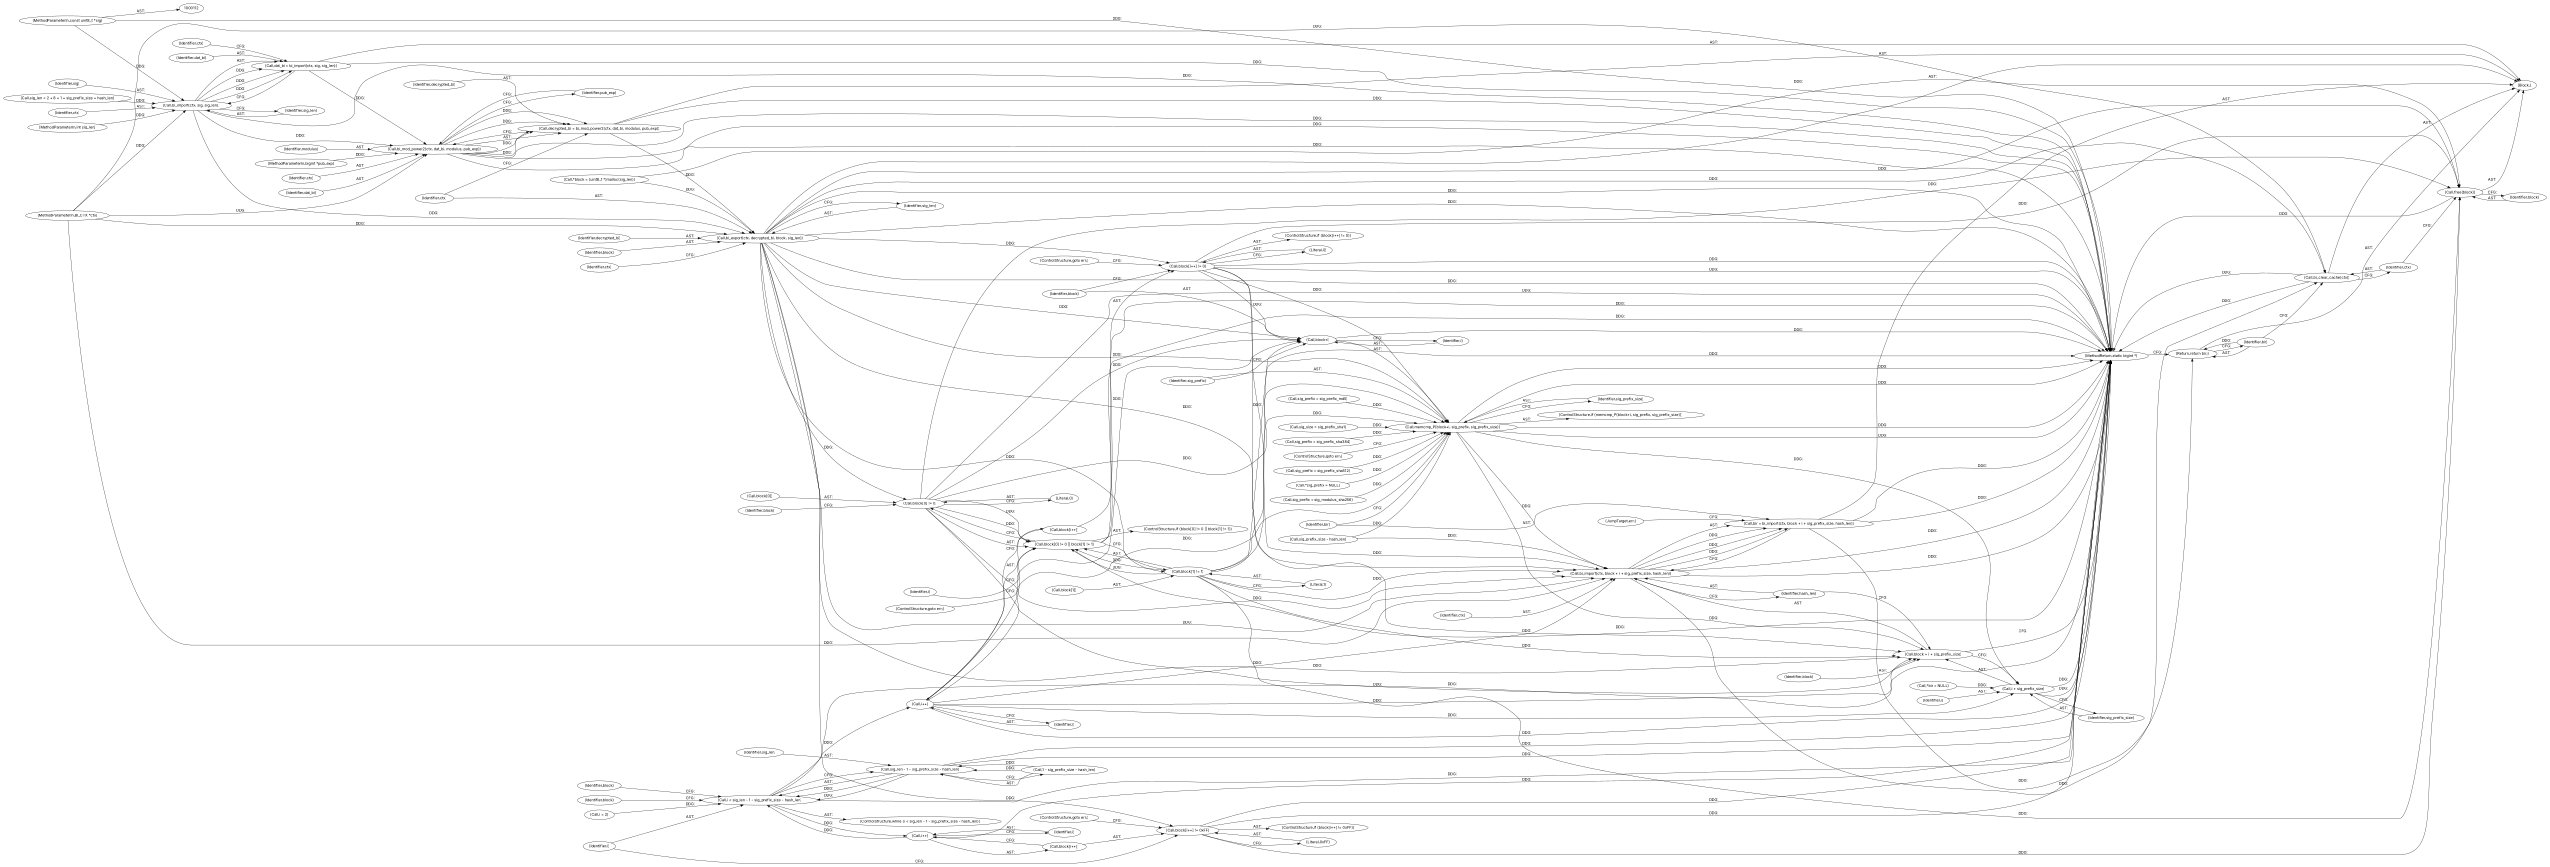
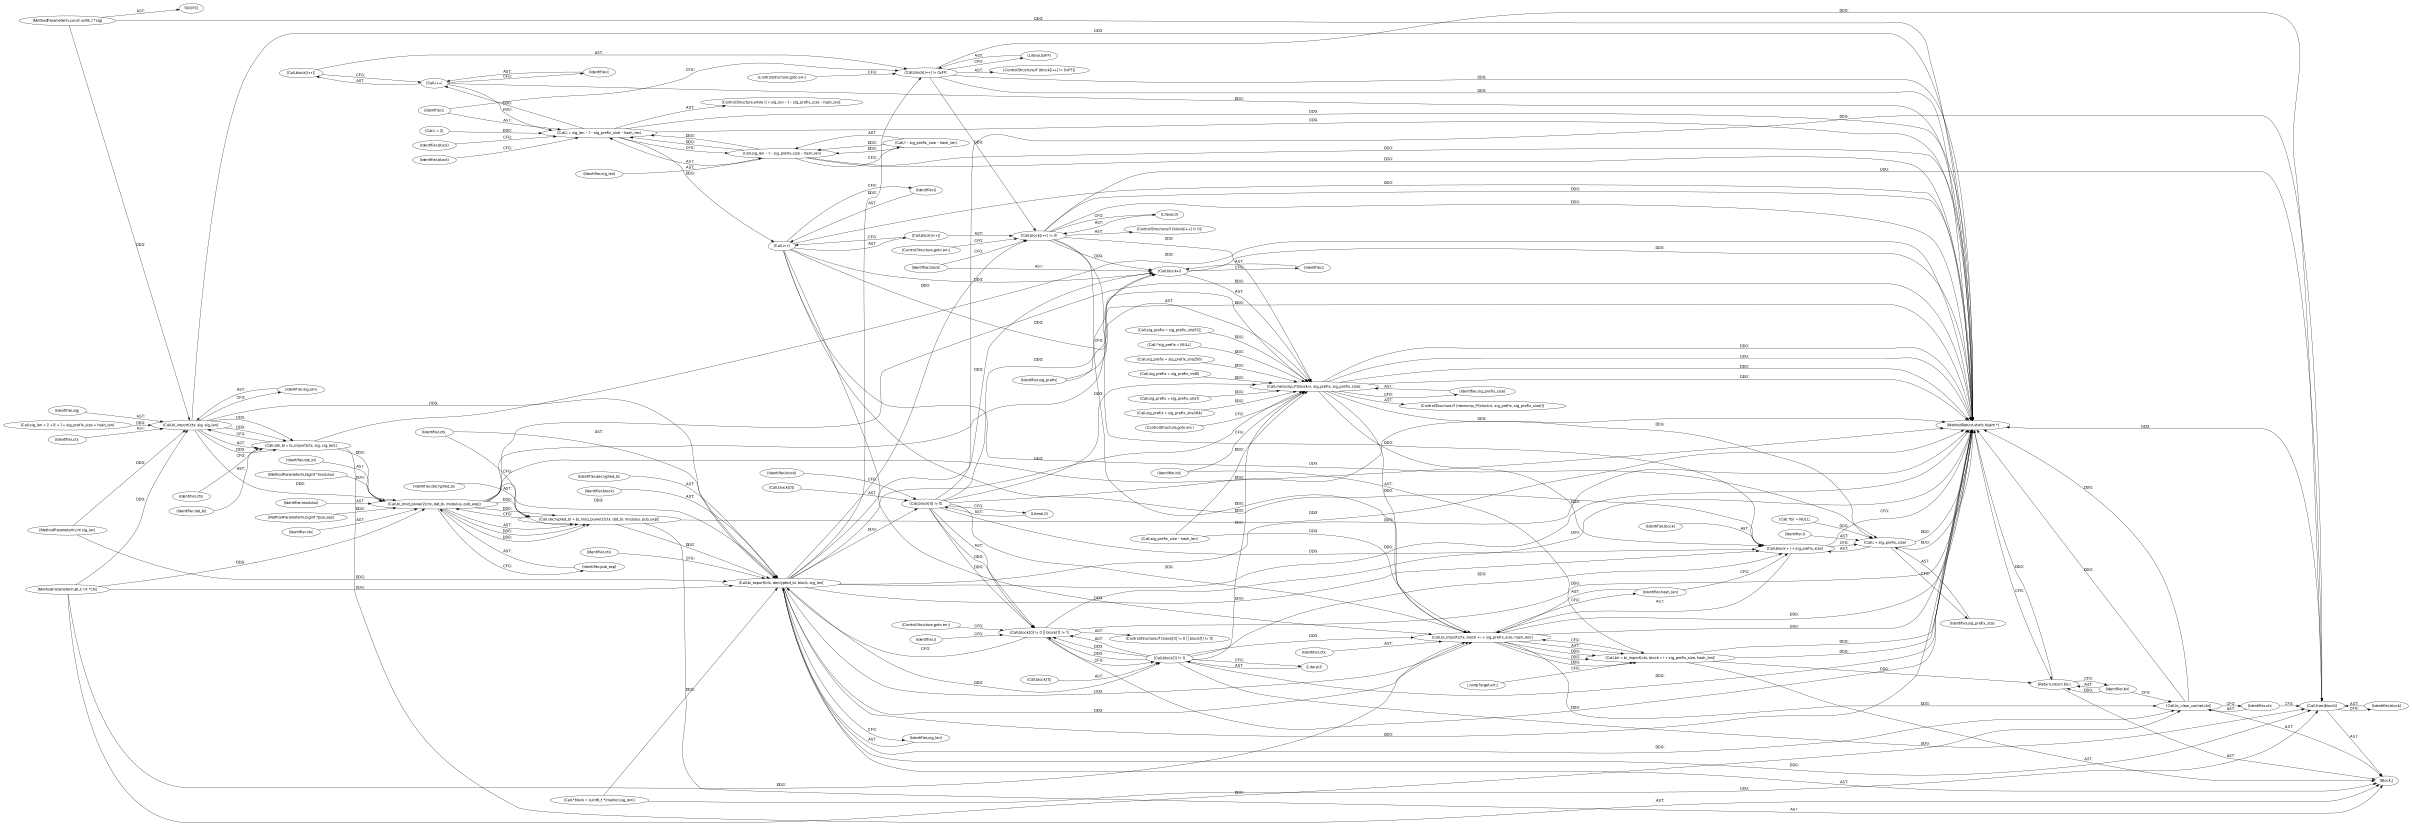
edge "(Identifier,pub_exp)" -> "(Call,bi_mod_power2(ctx, dat_bi, modulus, pub_exp))": label "CFG: " -> "AST: "
edge "(Call,block[i++] != 0xFF)" -> "(Call,block[i++] != 0)": added, label "DDG:"
node "(Call,sig_size = sig_prefix_sha1)": label "(Call,sig_size = sig_prefix_sha1)" -> "(Call,sig_prefix = sig_prefix_sha1)"
edge "(Call,block[1] != 1)" -> "(Call,block+i)": removed, label "DDG:"
node "(MethodParameterIn,bigint *modulus)": added
node "(Call,sig_prefix = sig_modulus_sha256)": label "(Call,sig_prefix = sig_modulus_sha256)" -> "(Call,sig_prefix = sig_prefix_sha256)"
edge "(Call,bi_mod_power2(ctx, dat_bi, modulus, pub_exp))" -> "(Call,bi_export(ctx, decrypted_bi, block, sig_len))": added, label "DDG:"
edge "(Call,block[0] != 0 || block[1] != 1)" -> "(Call,block[0] != 0)": now "(Call,block[0] != 0 || block[1] != 1)" -> "(Call,bi_export(ctx, decrypted_bi, block, sig_len))"
edge "(Return,return bir;)" -> "(MethodReturn,static bigint *)": added, label "DDG:"
edge "(MethodParameterIn,int sig_len)" -> "(Call,bi_export(ctx, decrypted_bi, block, sig_len))": added, label "DDG:"
